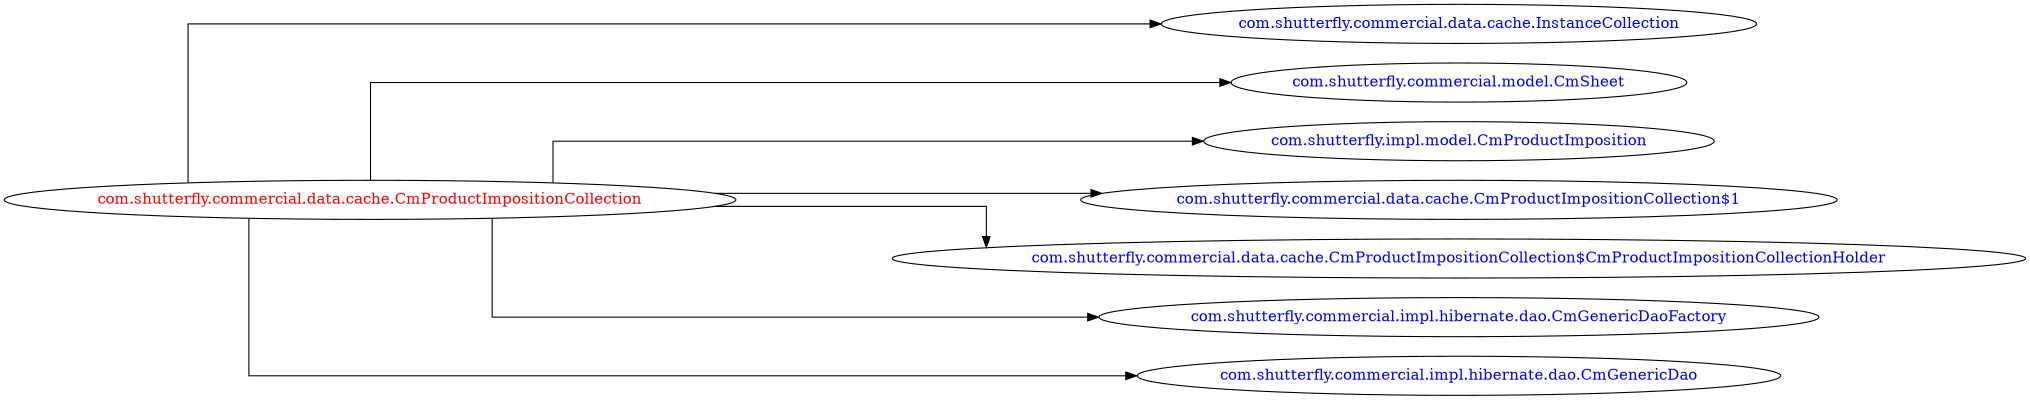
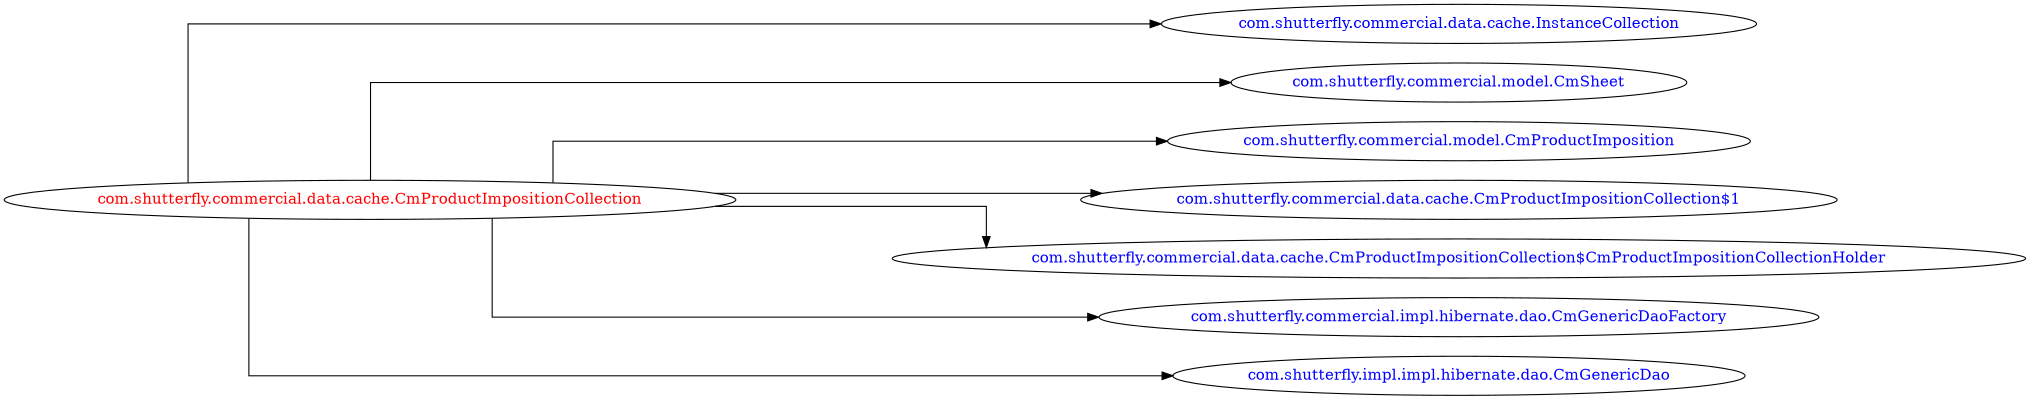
node "com.shutterfly.impl.model.CmProductImposition": label "com.shutterfly.impl.model.CmProductImposition" -> "com.shutterfly.commercial.model.CmProductImposition"
node "com.shutterfly.commercial.impl.hibernate.dao.CmGenericDao": label "com.shutterfly.commercial.impl.hibernate.dao.CmGenericDao" -> "com.shutterfly.impl.impl.hibernate.dao.CmGenericDao"
